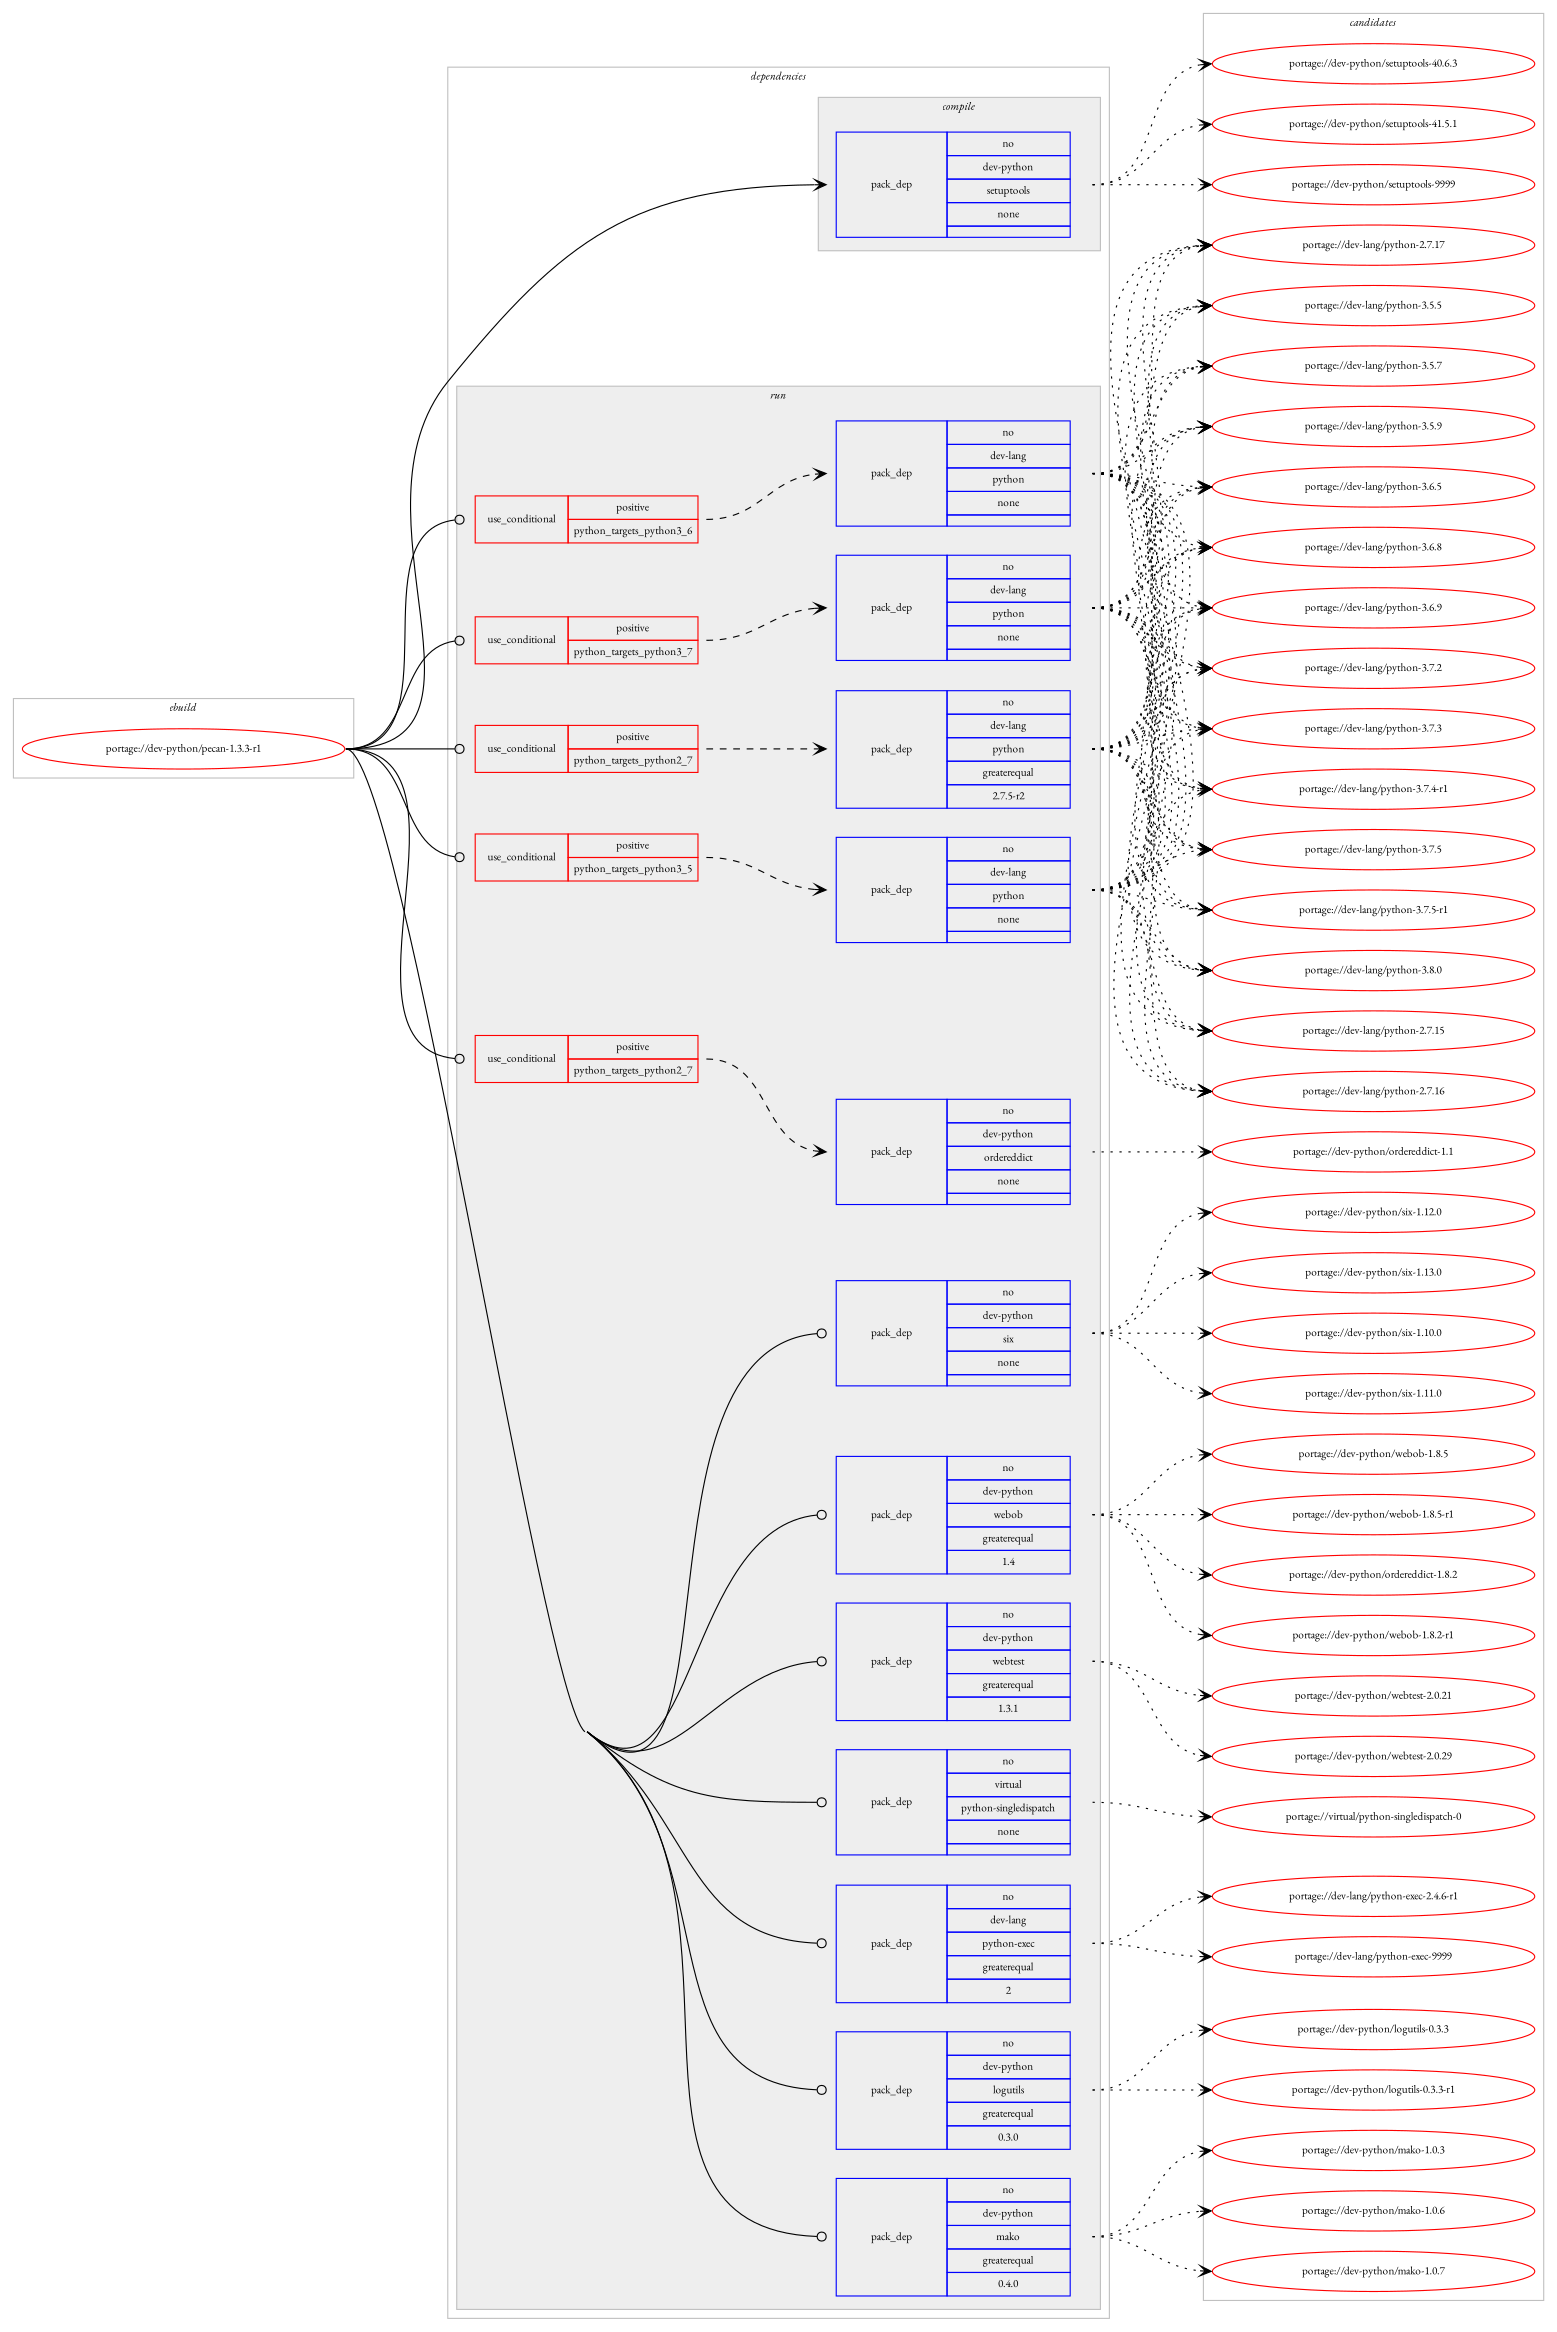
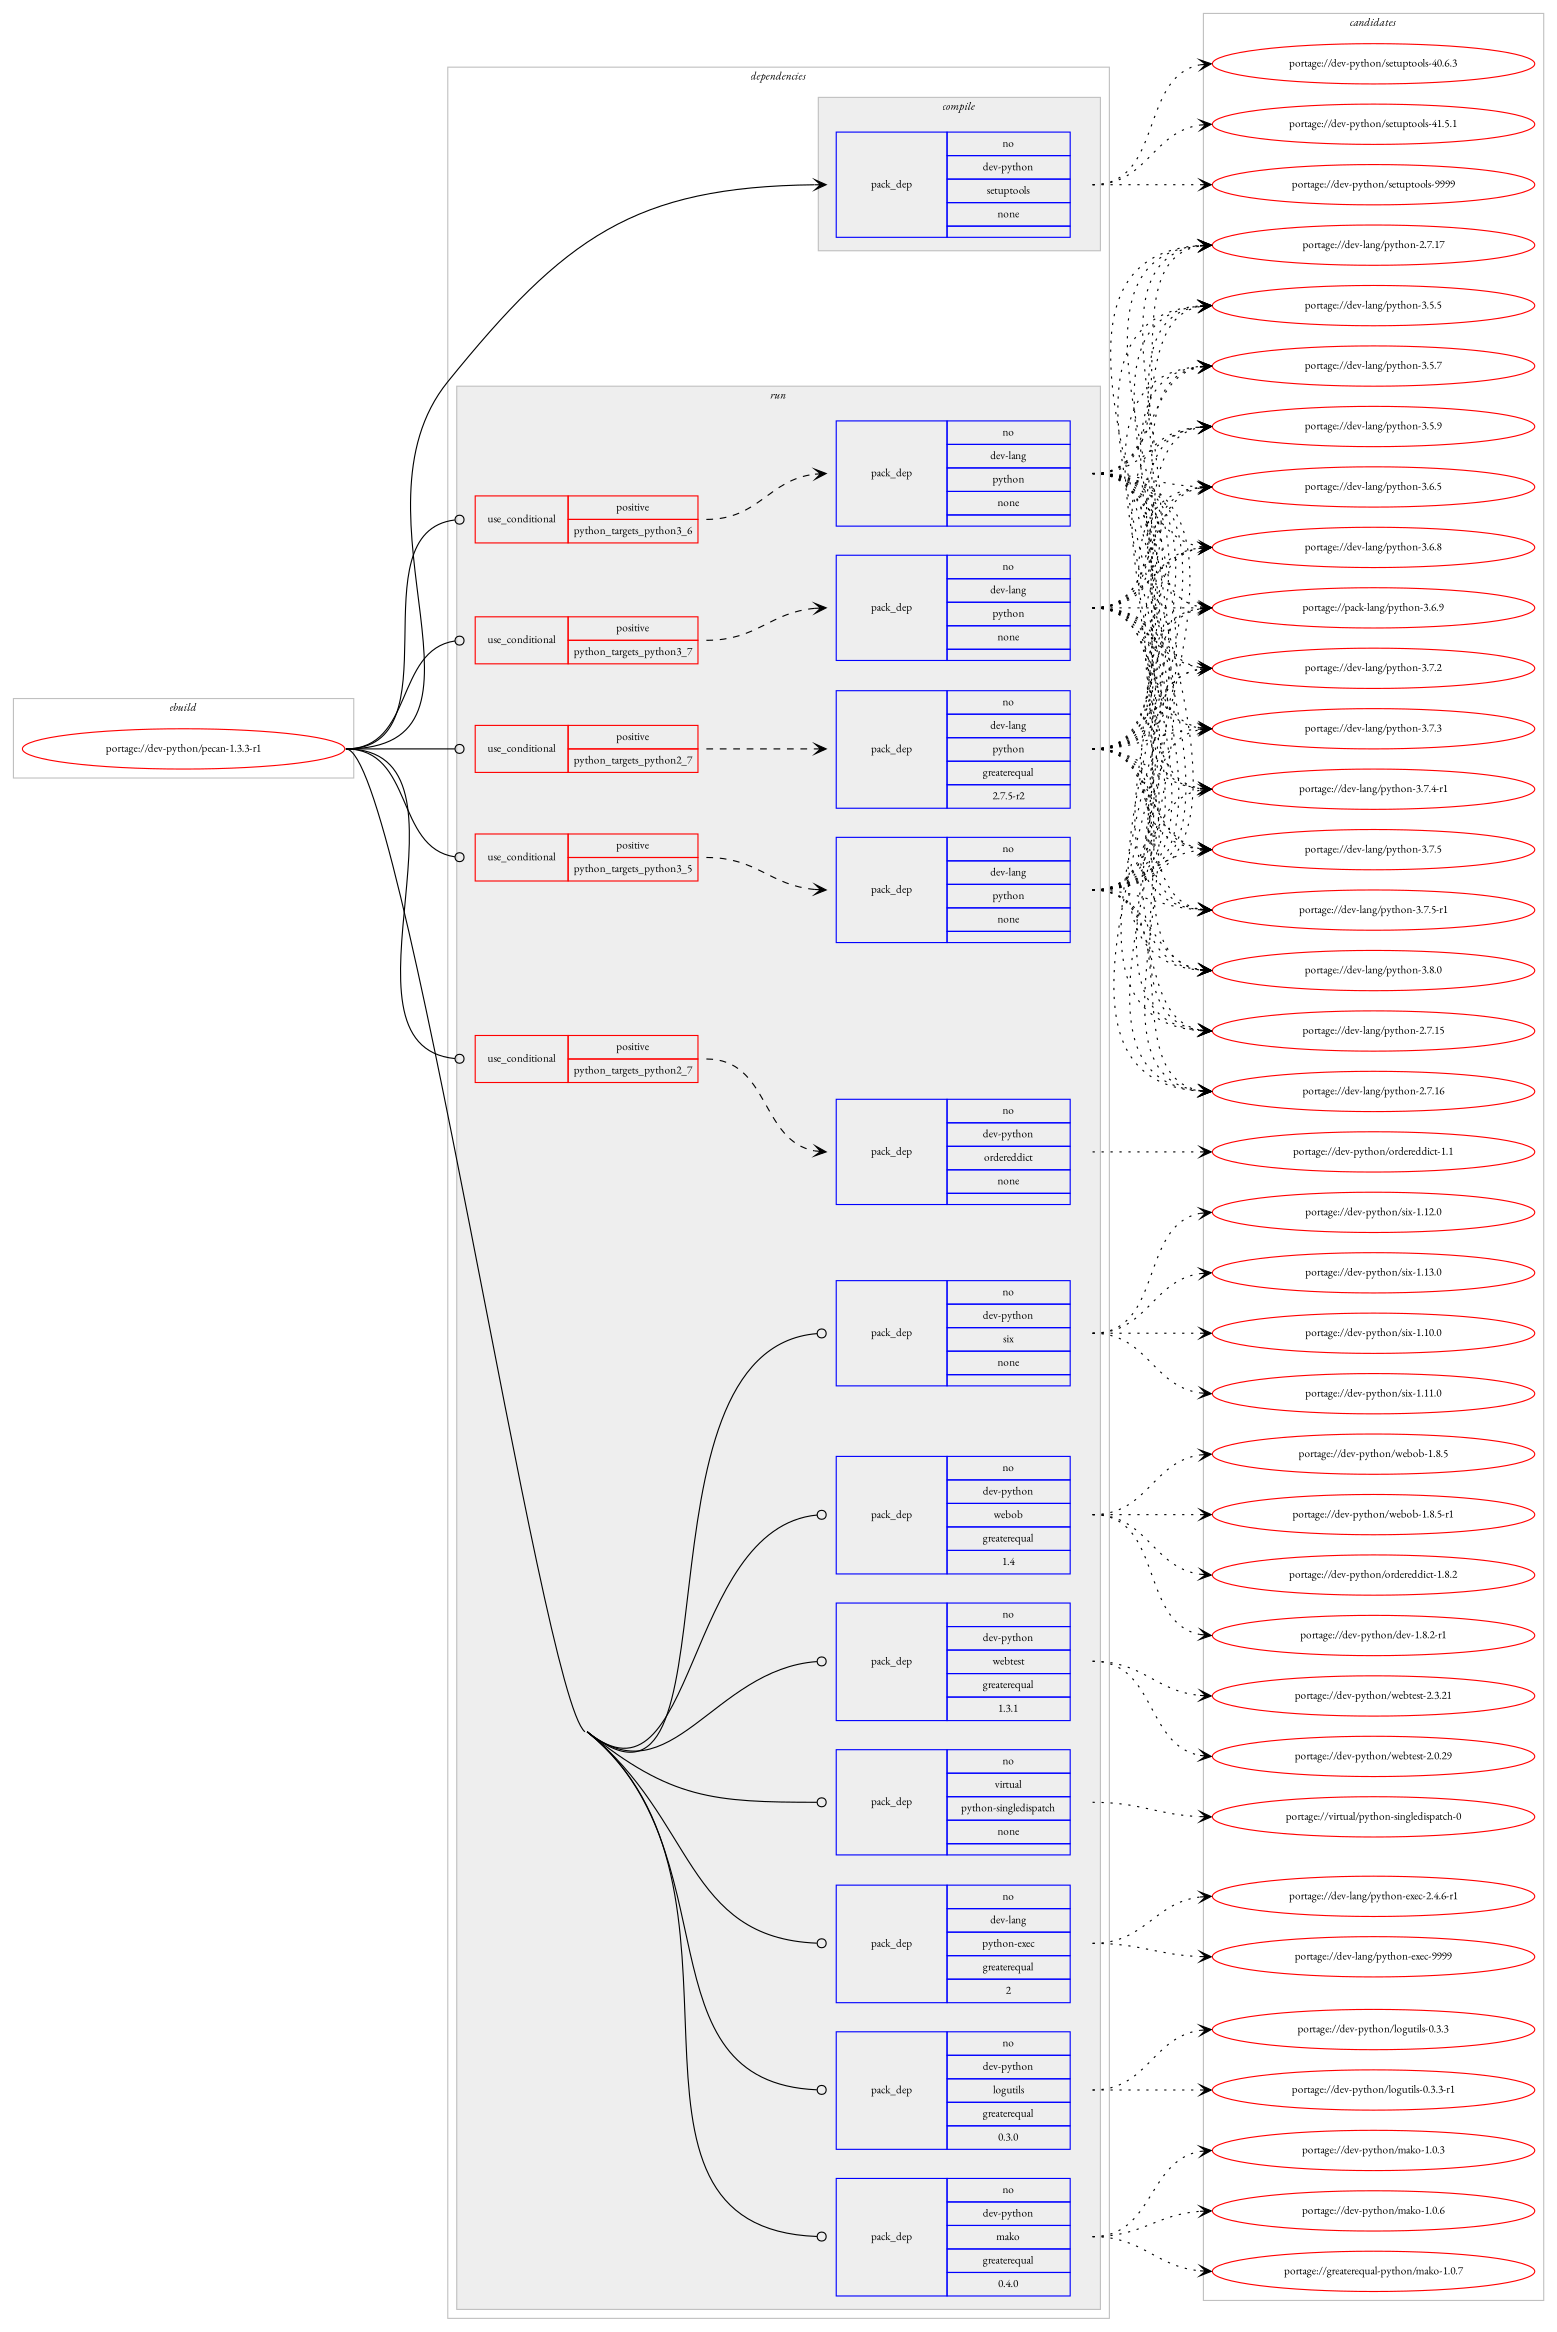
node "portage://dev-lang/python-3.6.9": label "portage://dev-lang/python-3.6.9" -> "portage://pack-lang/python-3.6.9"
node "portage://dev-python/webob-1.8.2-r1": label "portage://dev-python/webob-1.8.2-r1" -> "portage://dev-python/dev-1.8.2-r1"
node "portage://dev-python/webtest-2.0.21": label "portage://dev-python/webtest-2.0.21" -> "portage://dev-python/webtest-2.3.21"
node "portage://dev-python/mako-1.0.7": label "portage://dev-python/mako-1.0.7" -> "portage://greaterequal-python/mako-1.0.7"
